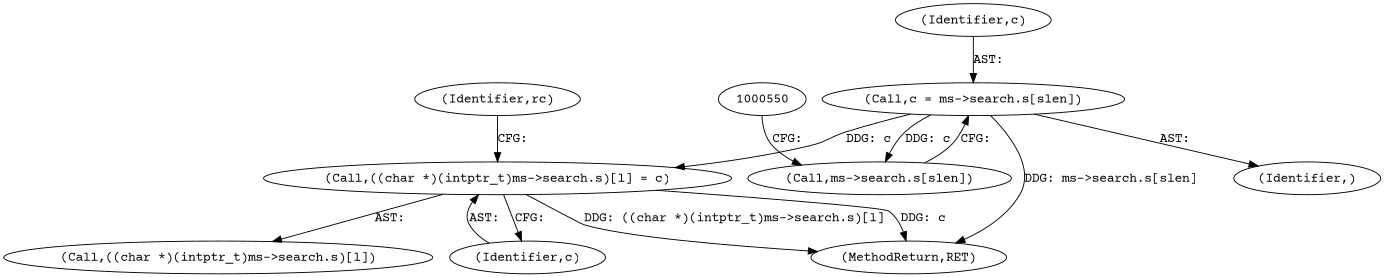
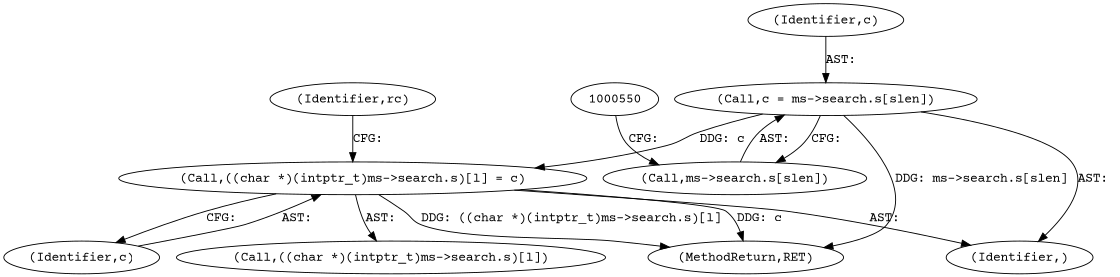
edge "(Call,c = ms->search.s[slen])" -> "(Call,ms->search.s[slen])": label "DDG: c" -> "CFG: "
edge "(Call,ms->search.s[slen])" -> "(Call,c = ms->search.s[slen])": label "CFG: " -> "AST: "
edge "(Call,((char *)(intptr_t)ms->search.s)[l] = c)" -> "(Identifier,)": added, label "AST:"
